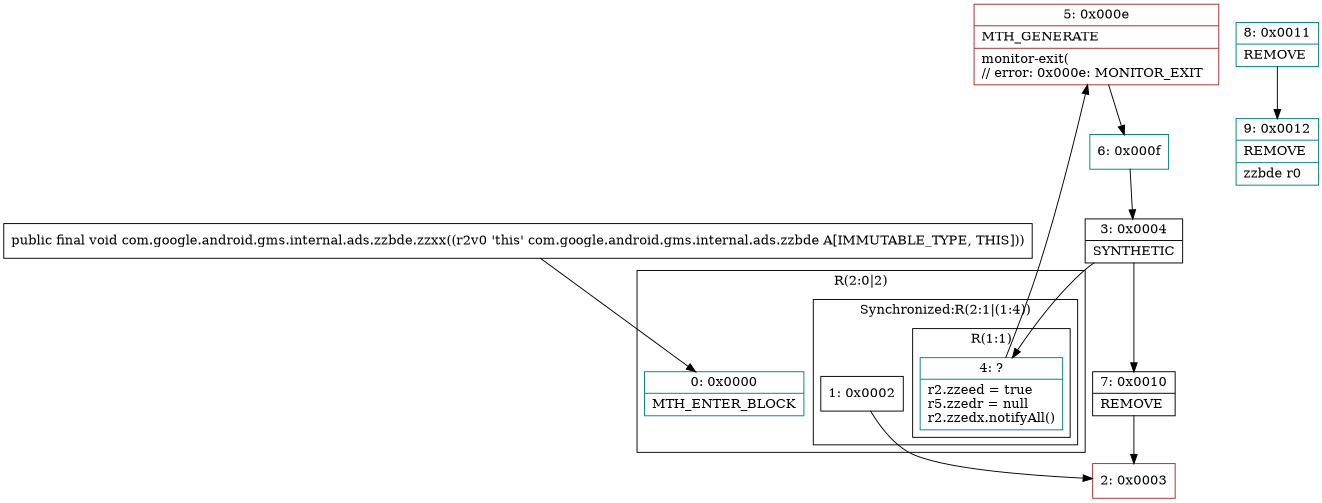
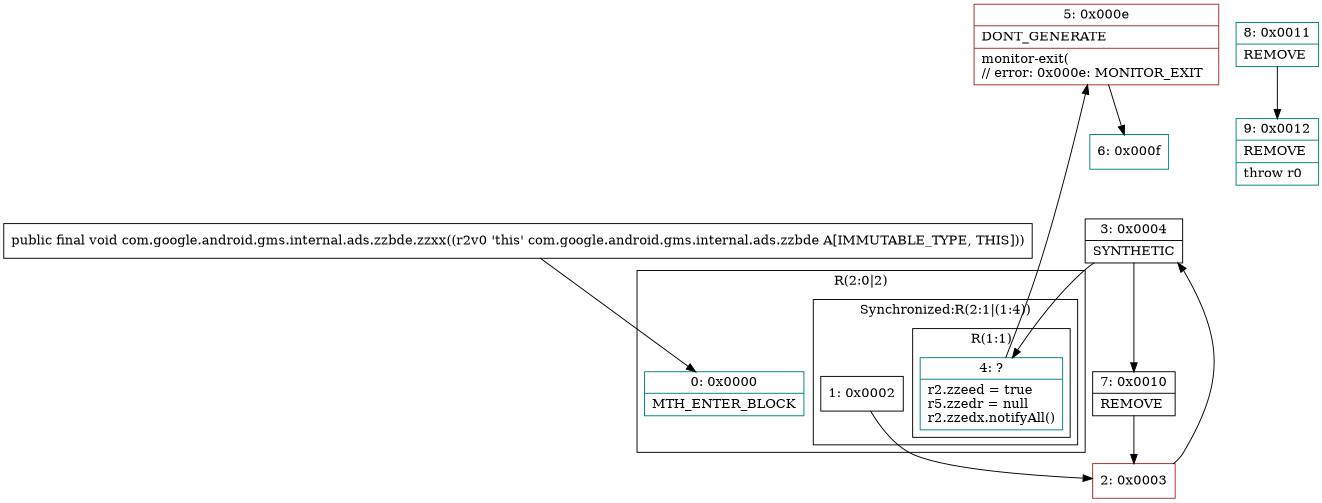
node "5: 0x000e": text "MTH_GENERATE" -> "DONT_GENERATE"
node "9: 0x0012": text "zzbde r0" -> "throw r0"
edge "6: 0x000f" -> "3: 0x0004": now "2: 0x0003" -> "3: 0x0004"
